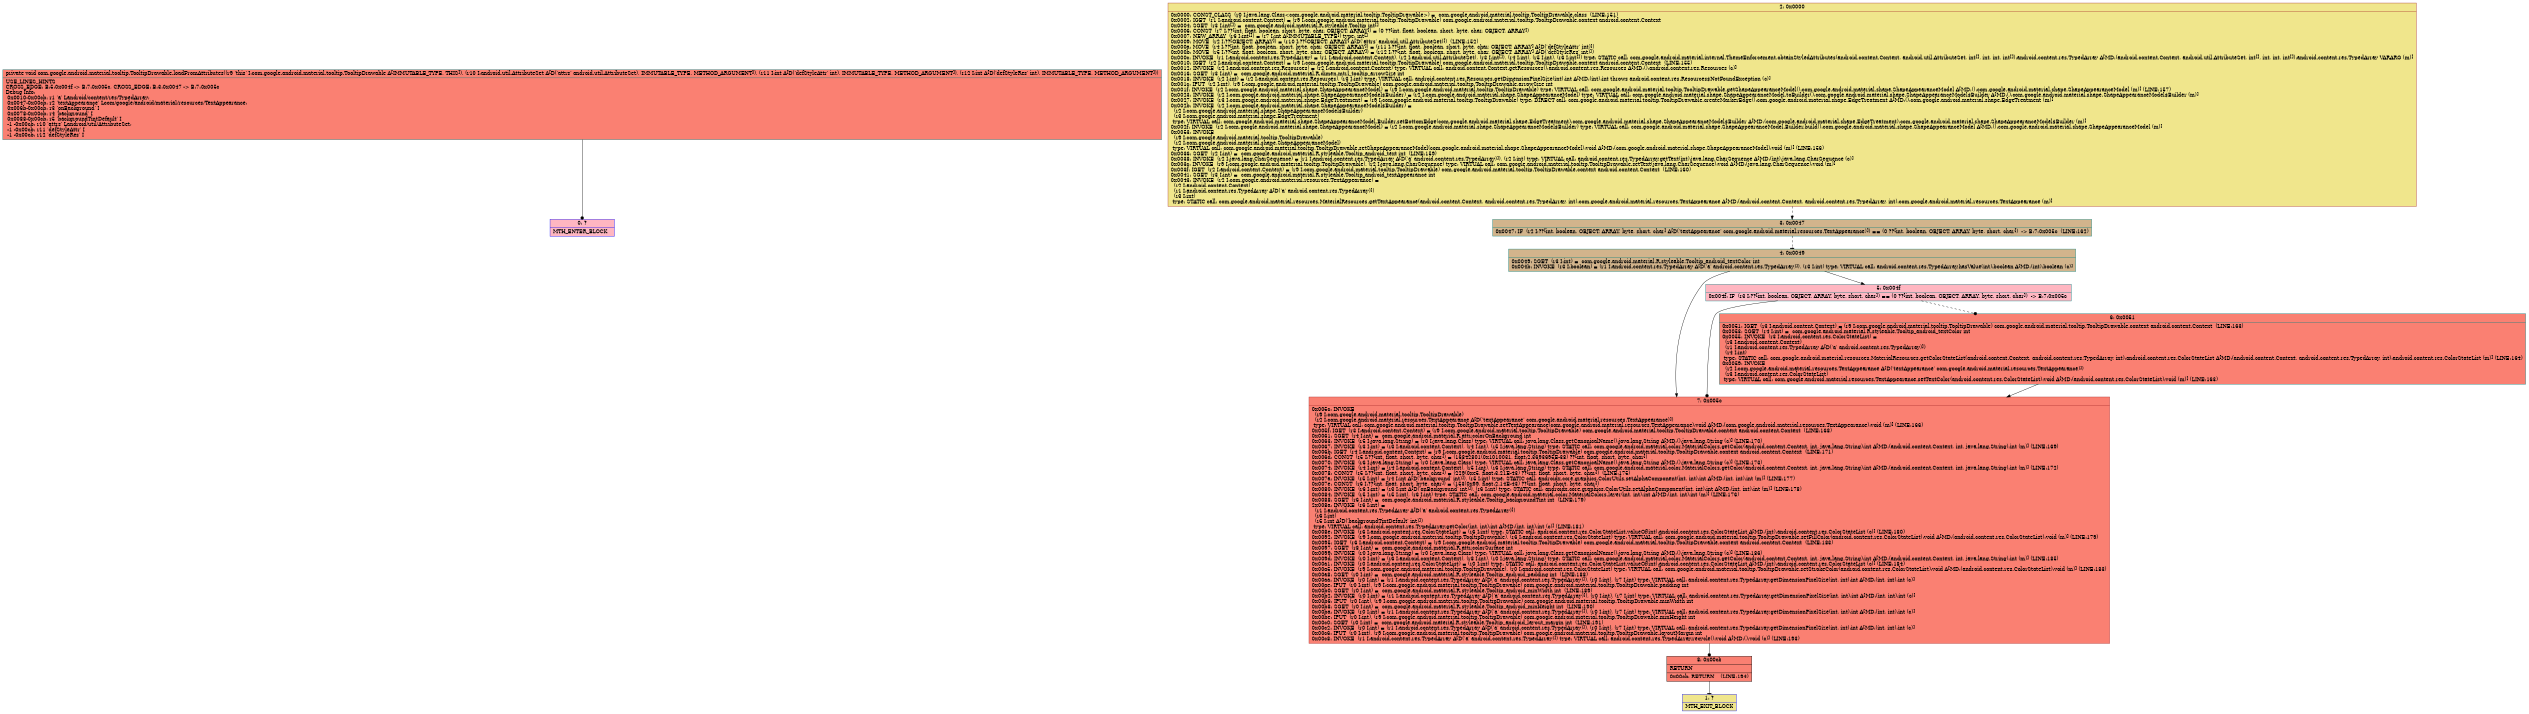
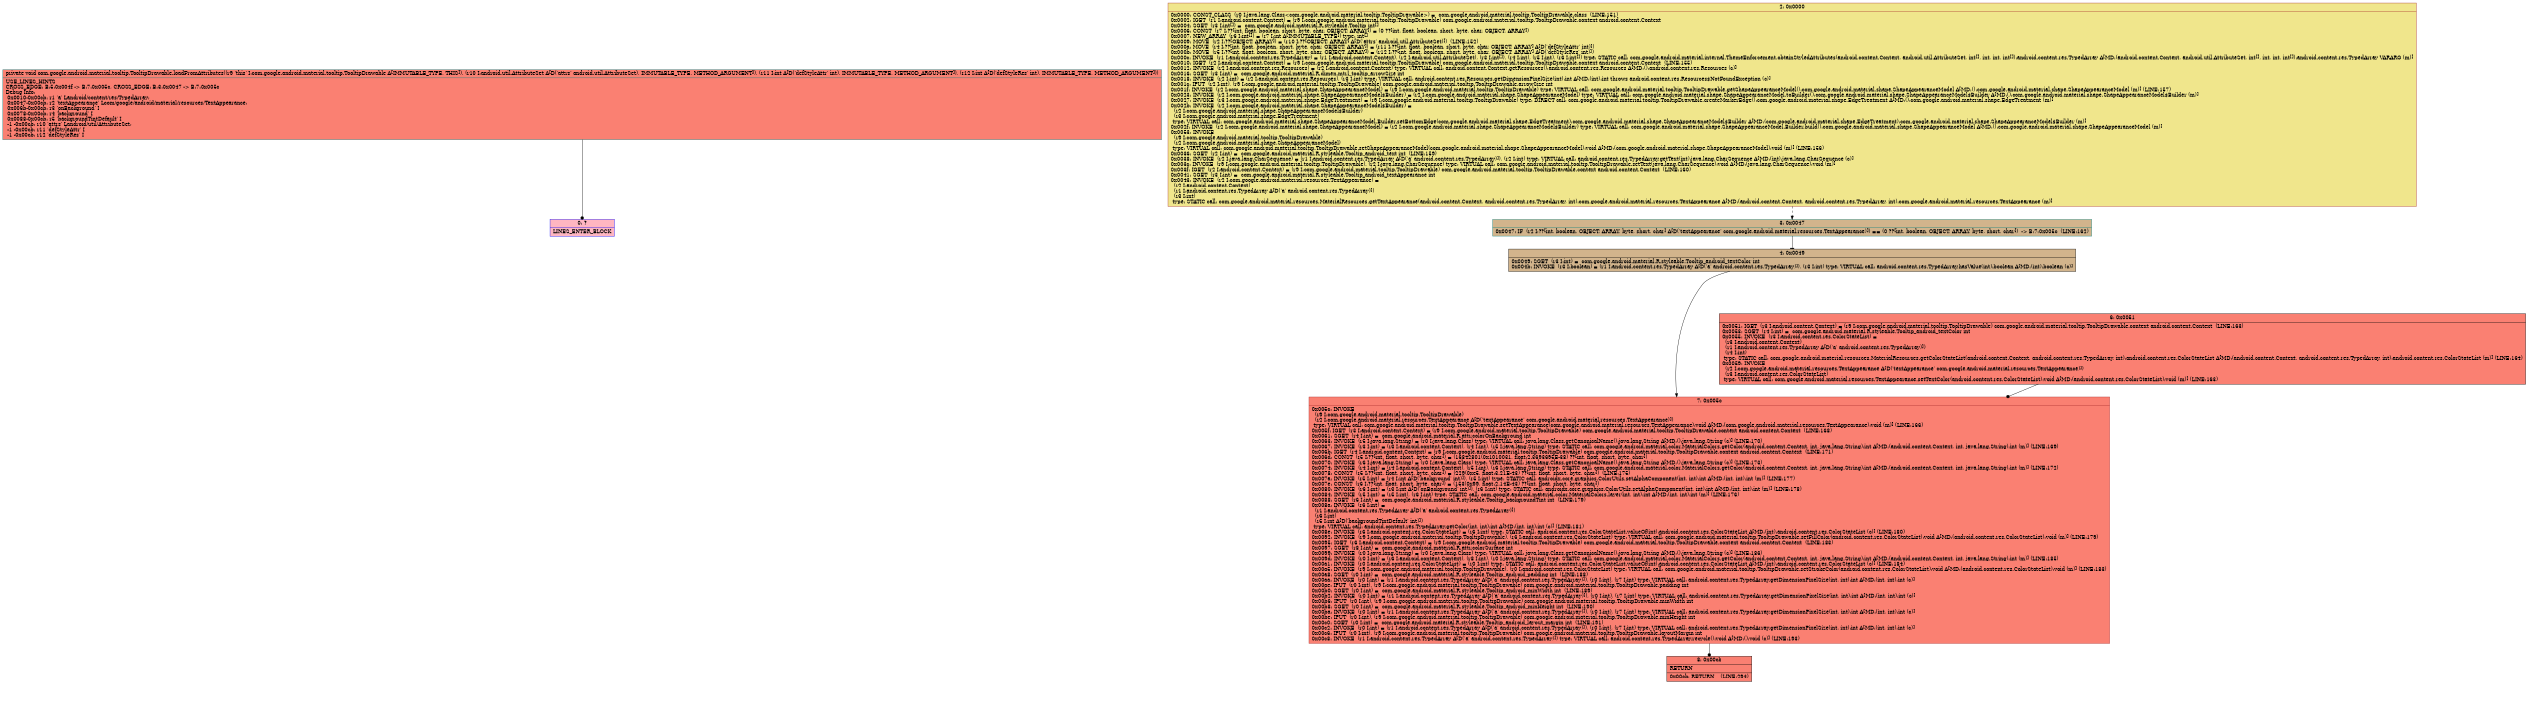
node "0: ?": text "MTH_ENTER_BLOCK" -> "LINES_ENTER_BLOCK"
edge "3: 0x0047" -> "4: 0x0049": style dashed -> solid
node "4: 0x0049": color teal -> black
node "5: 0x004f": removed
node "6: 0x0051": color teal -> black
edge "6: 0x0051" -> "7: 0x005c": arrowhead normal -> dot
node "7: 0x005c": text "2x008a: INVOKE  (r6 I:int) =" -> "0x008a: INVOKE  (r6 I:int) ="
node "8: 0x00cb": text "0x00cb: RETURN    (LINE:194)" -> "0x00cb: RETURN    (LINE:294)"
node "1: ?": removed
